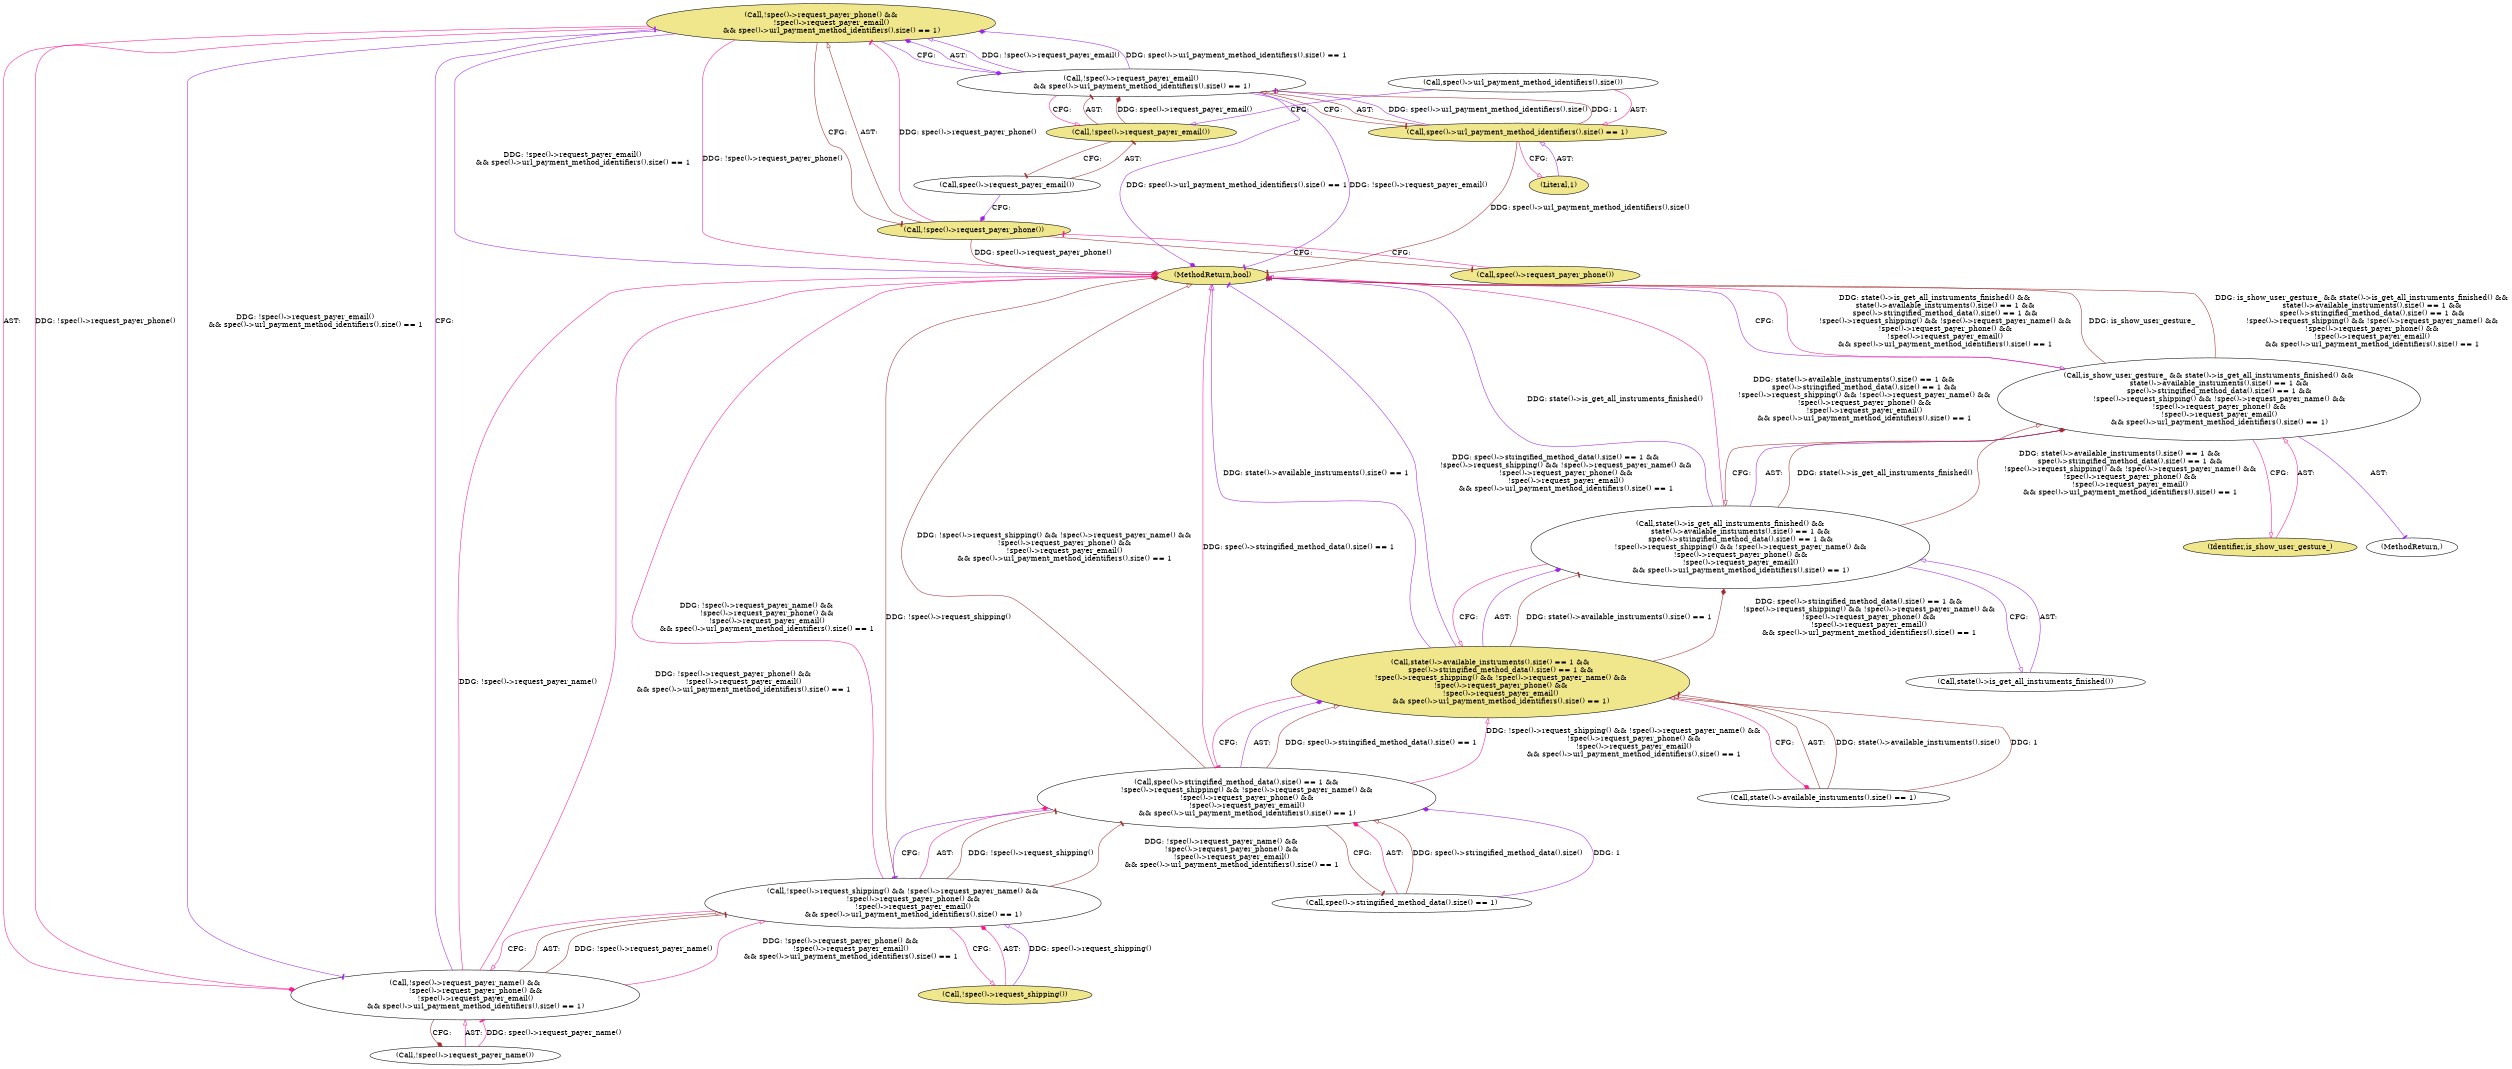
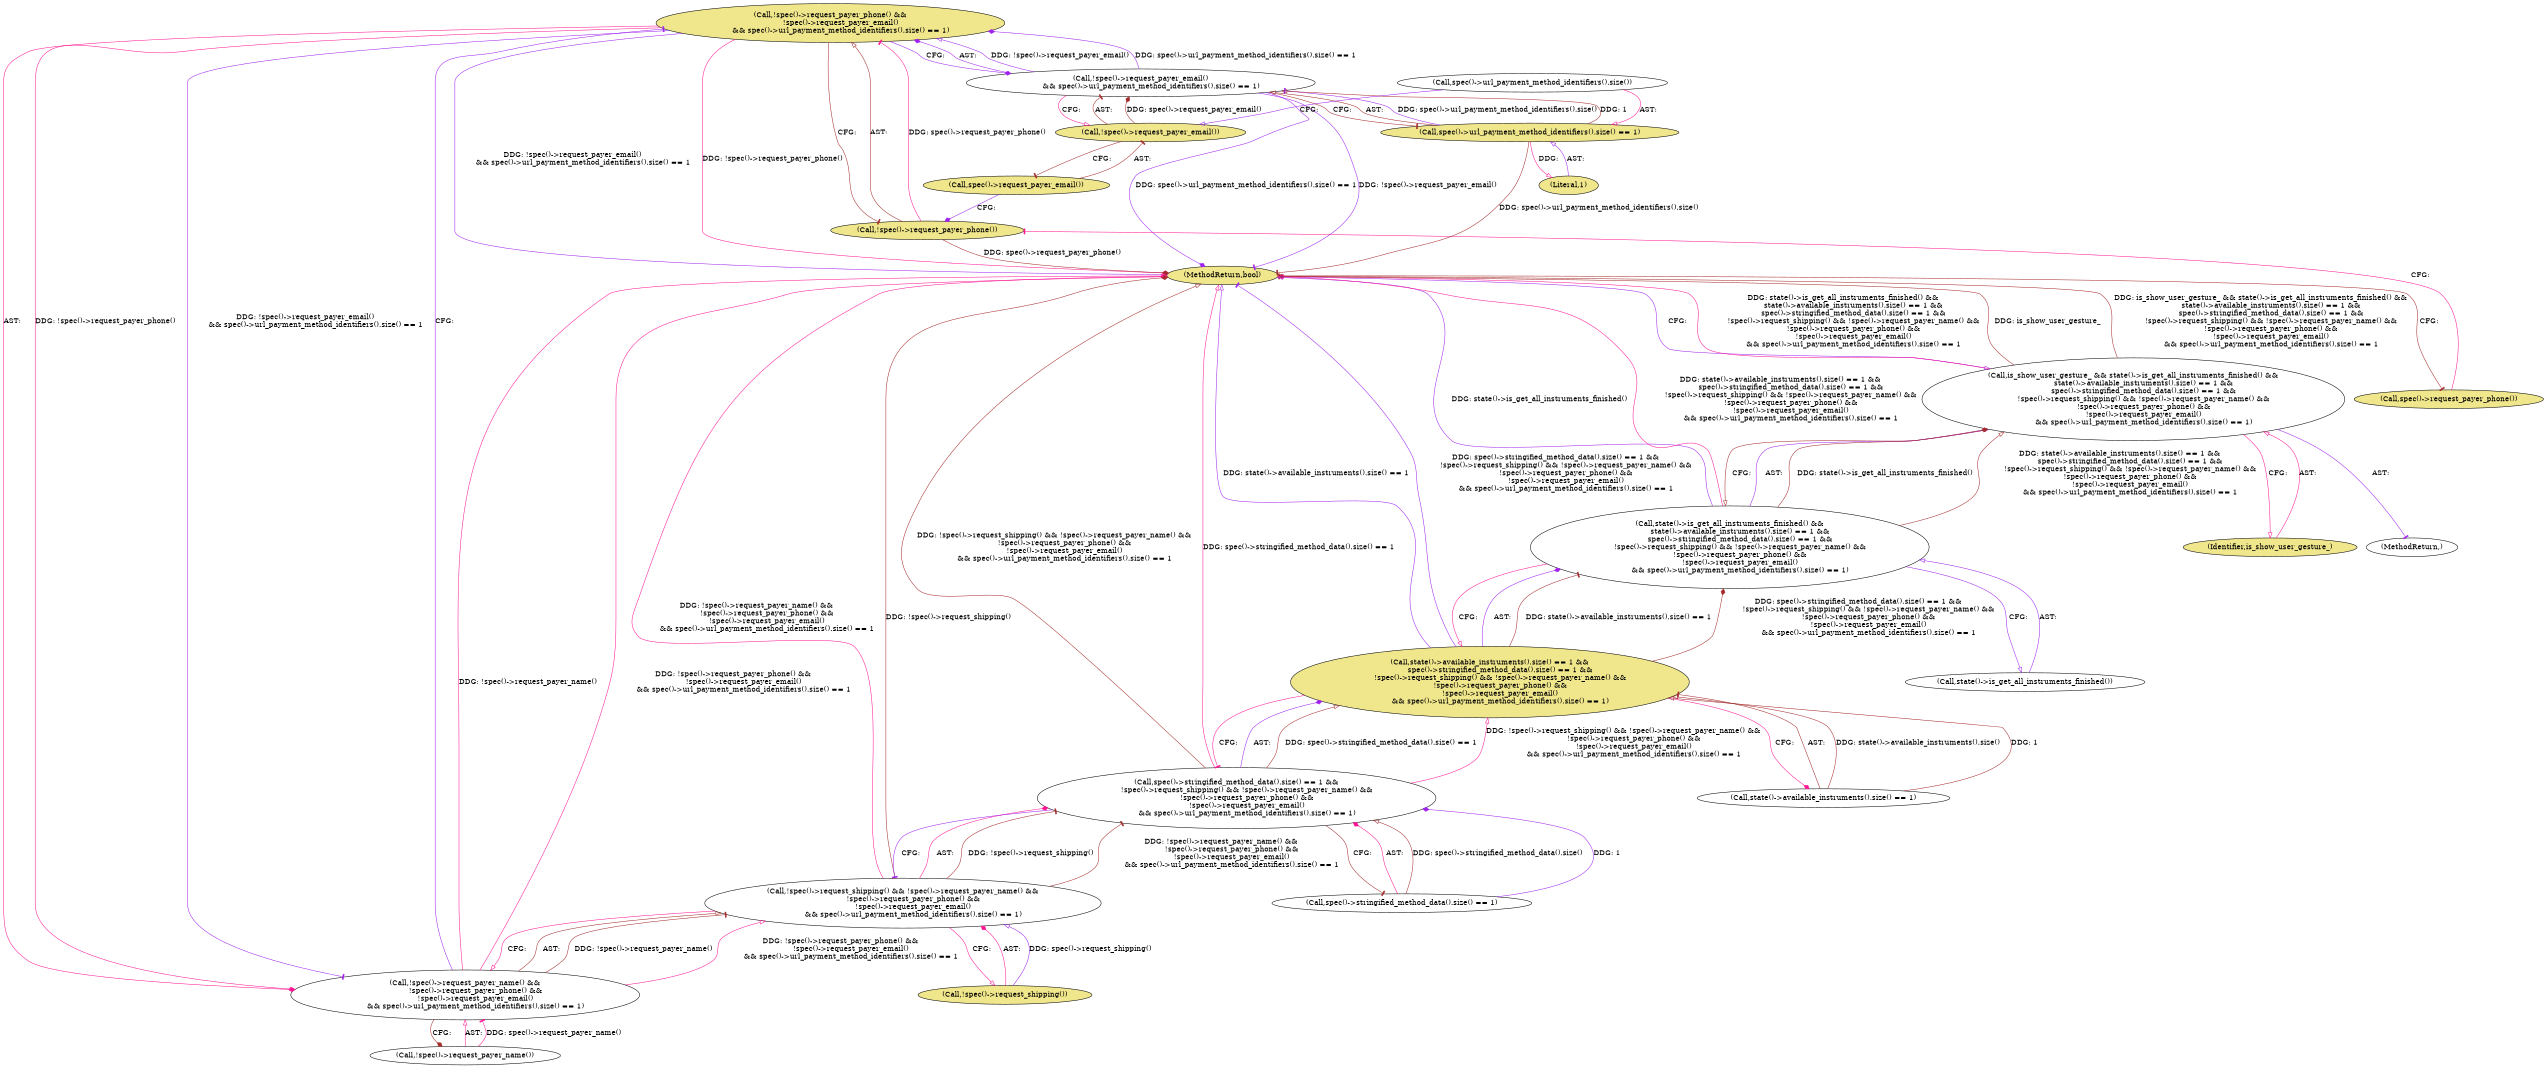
edge "(Call,spec()->url_payment_method_identifiers().size() == 1)" -> "(Literal,1)": label "CFG: " -> "DDG: "
node "(Call,spec()->request_payer_email())": fillcolor white -> khaki
edge "(Call,!spec()->request_payer_phone())" -> "(Call,spec()->request_payer_phone())": now "(MethodReturn,bool)" -> "(Call,spec()->request_payer_phone())"
